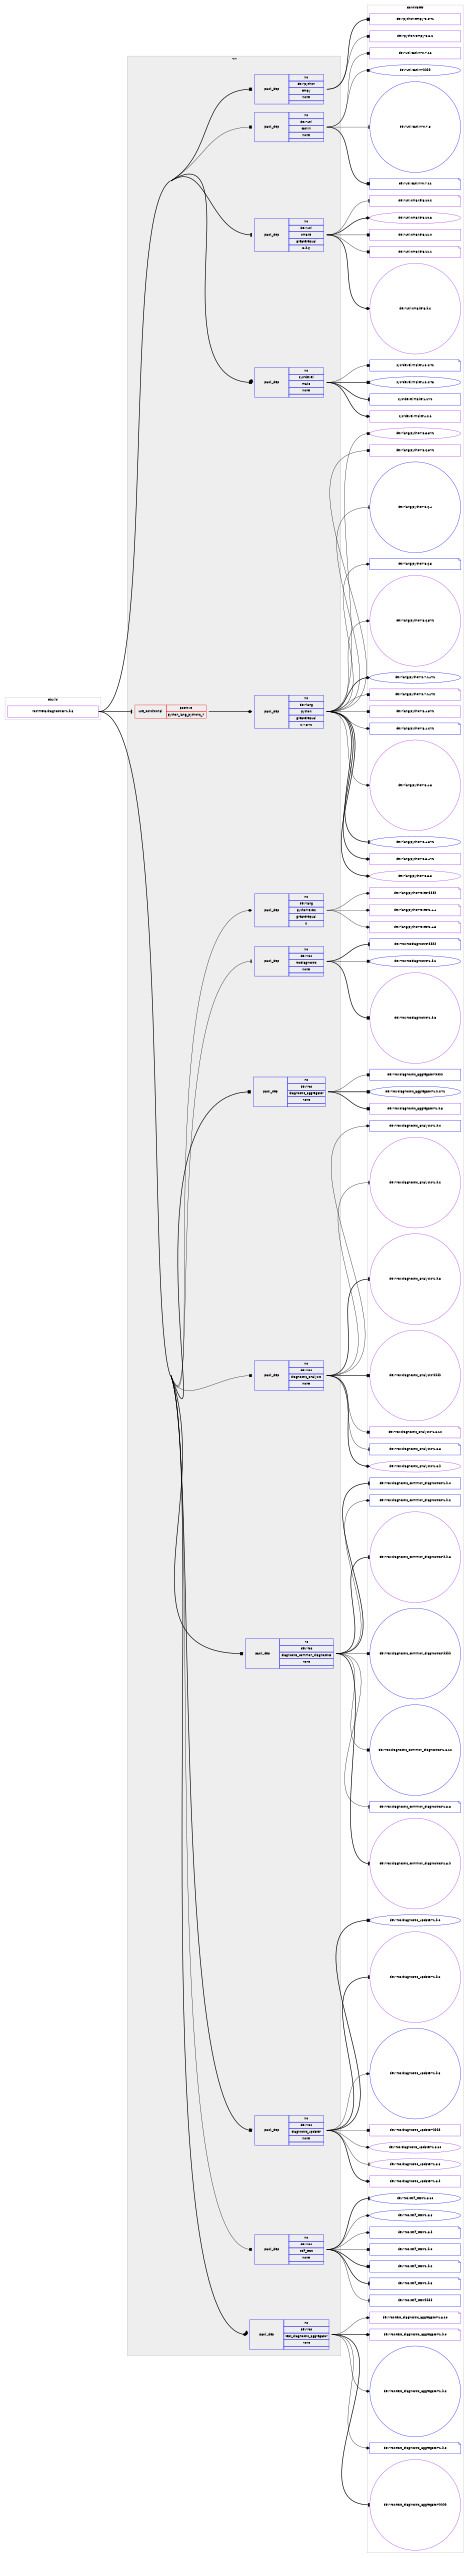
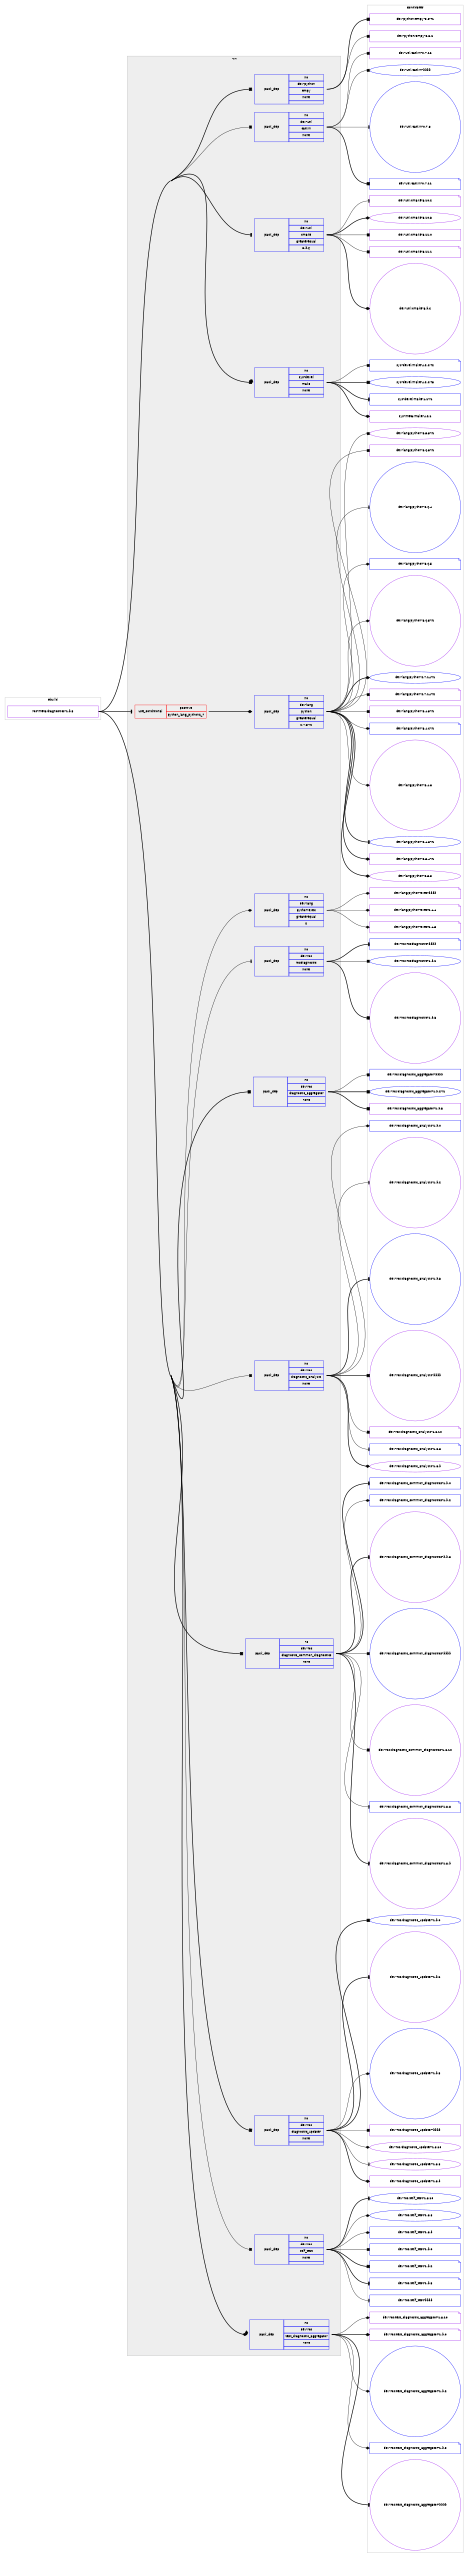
node "sys-devel/make-4.2.1": label "sys-devel/make-4.2.1" -> "sys-meta/make-4.2.1"
node "dev-ros/diagnostic_analysis-1.9.3": color purple -> blue
node "dev-ros/diagnostic_common_diagnostics-1.8.10": color blue -> purple
